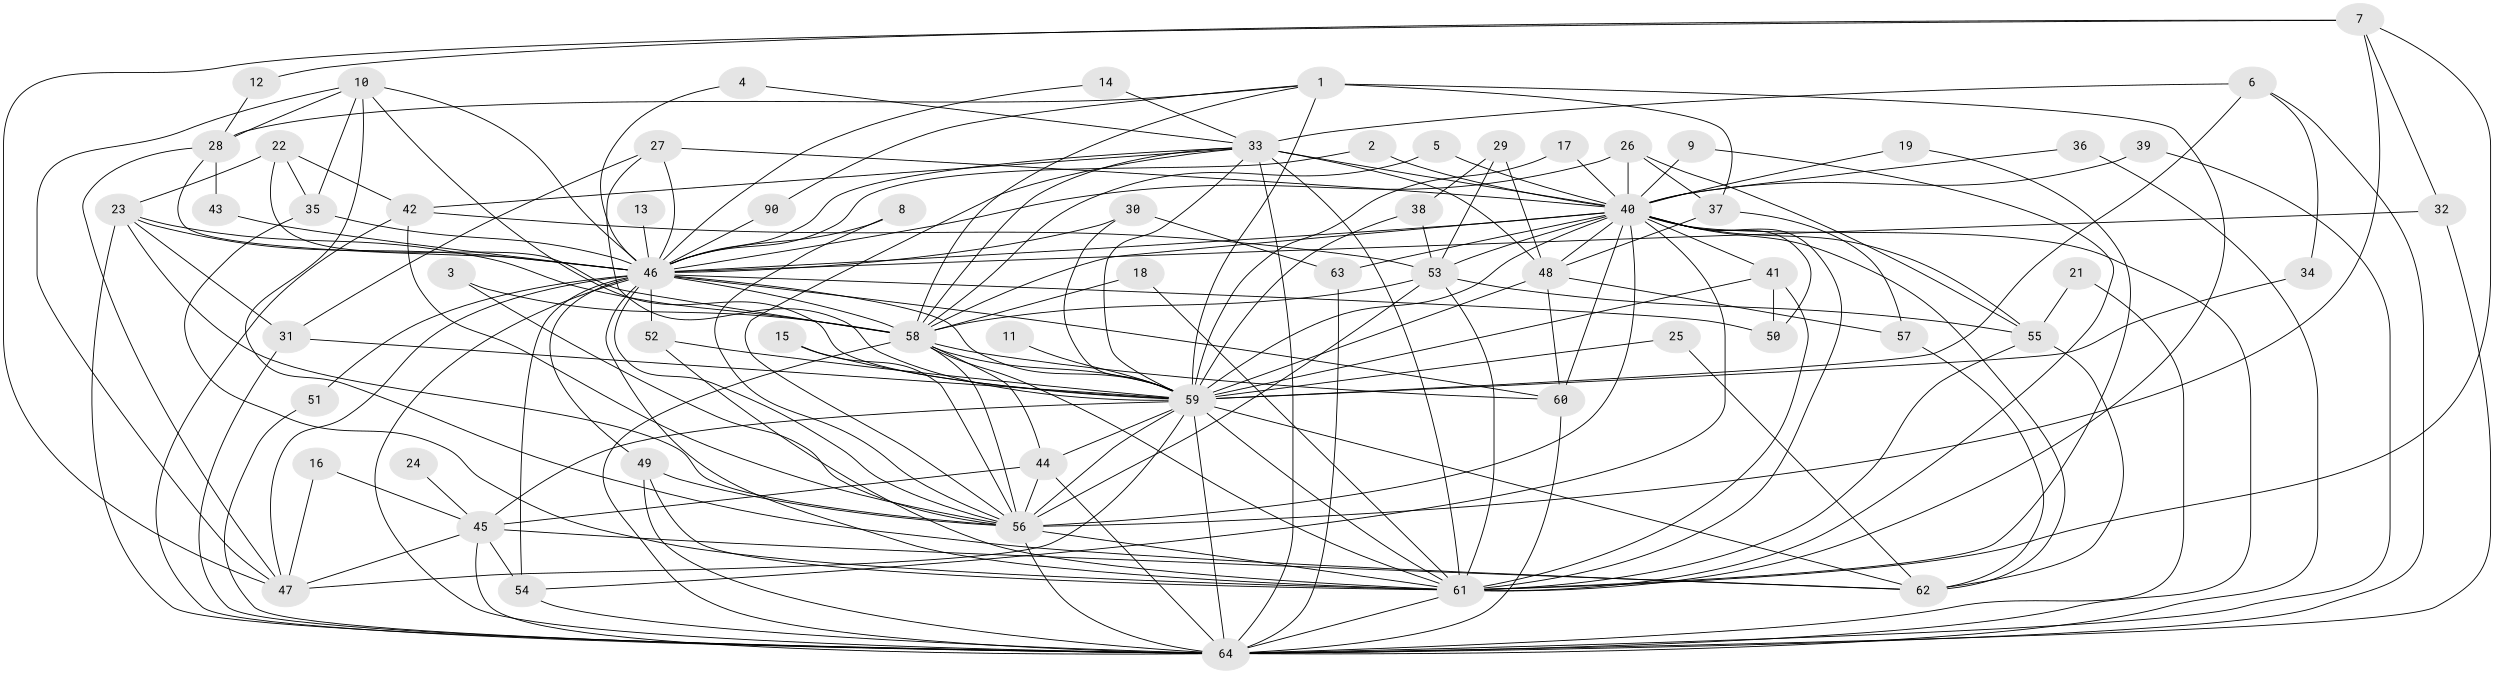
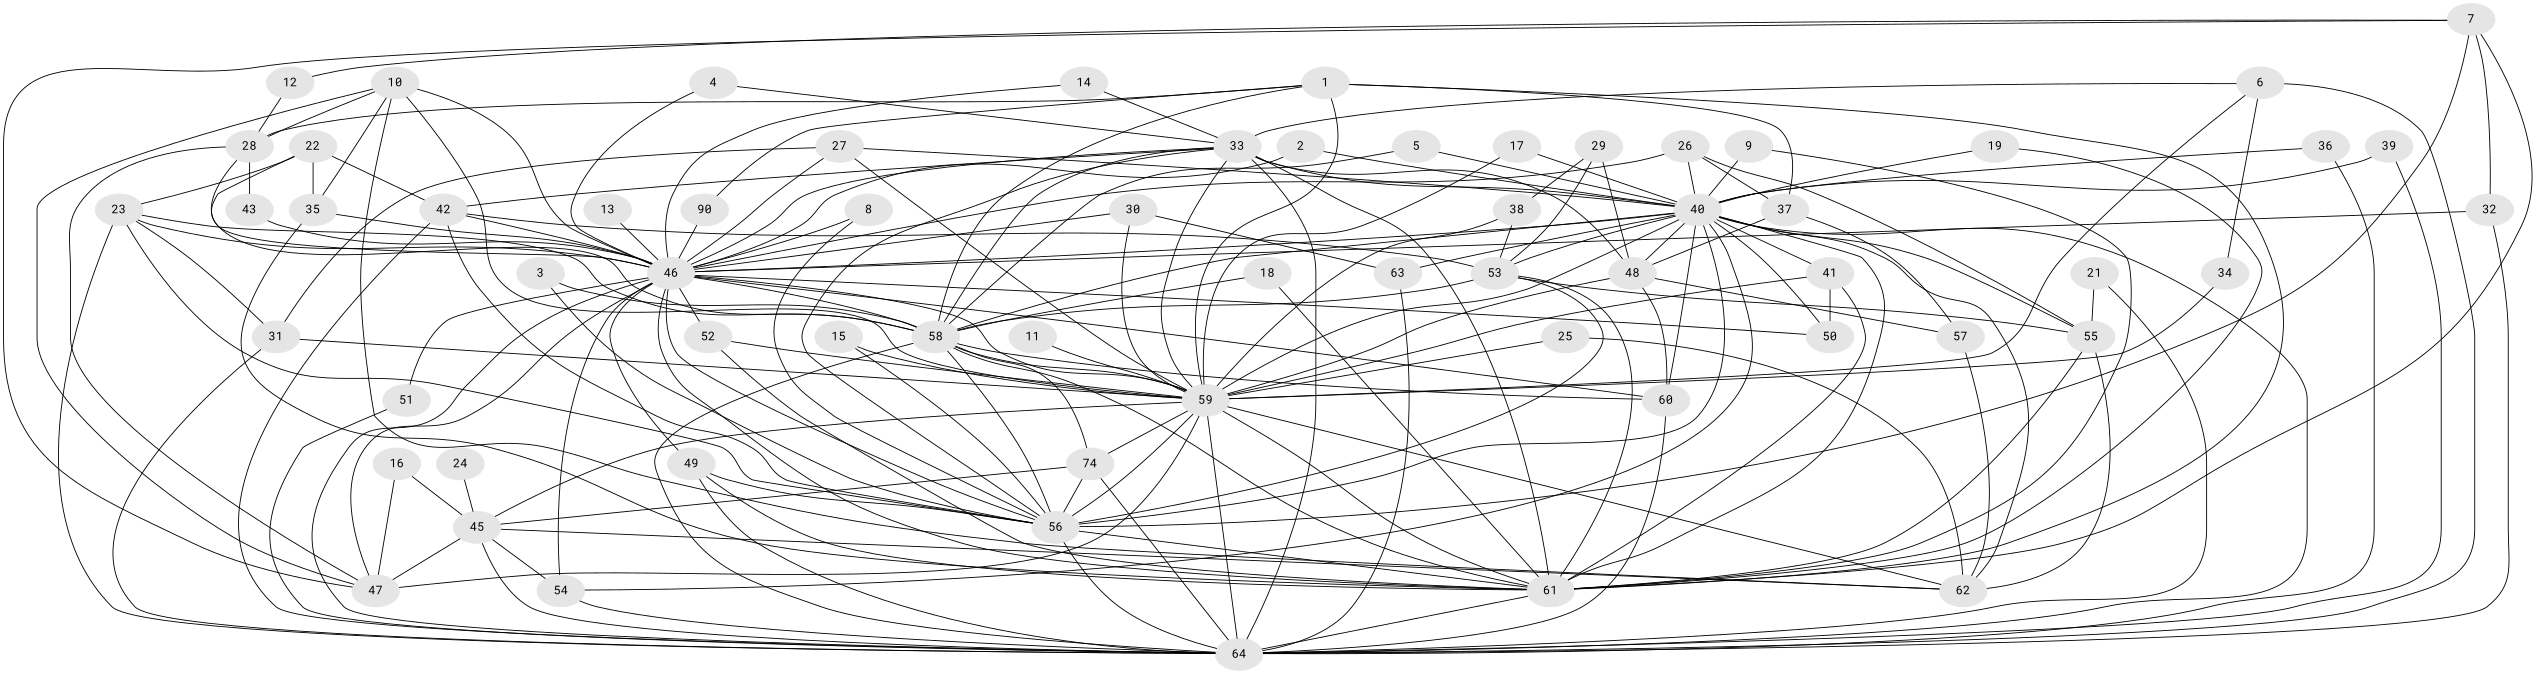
edge "42" -- "46": added
node "44": label "44" -> "74"
